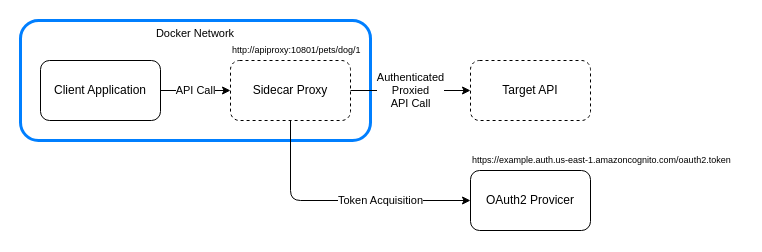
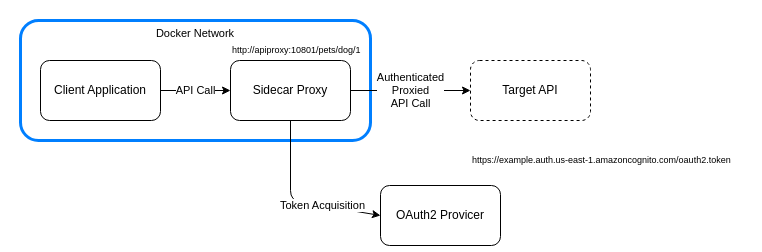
node "Sidecar Proxy": style dashed -> solid
node "OAuth2 Provicer": moved (531, 201) -> (441, 216)
